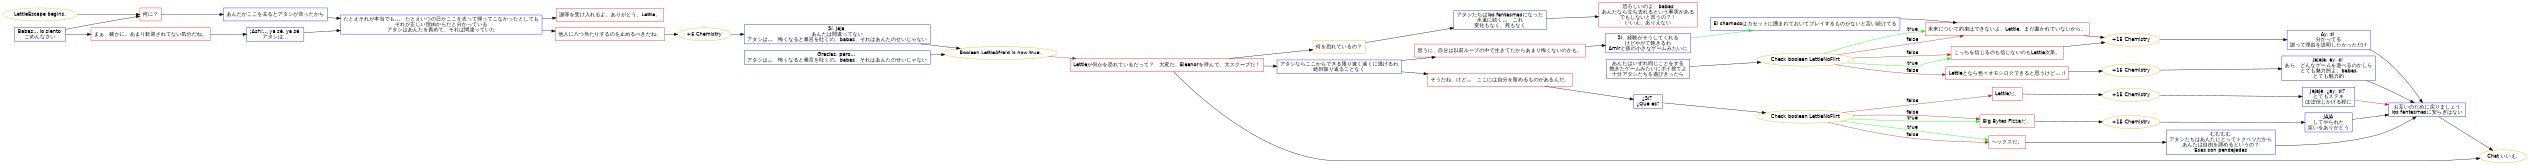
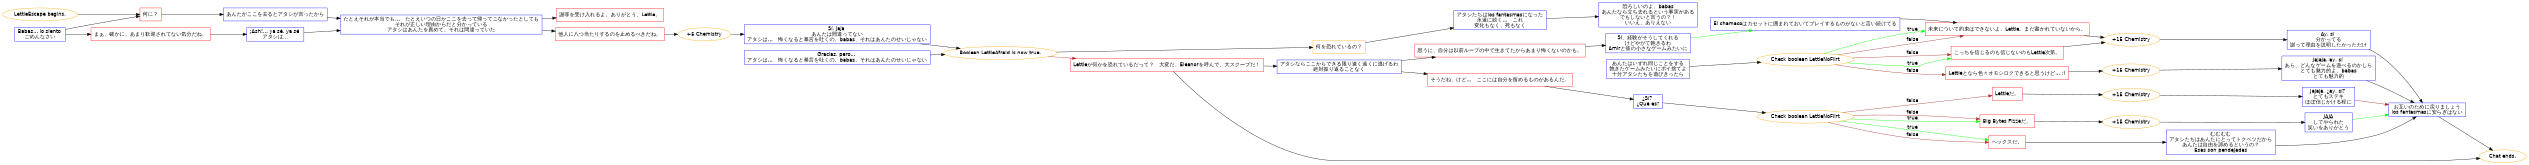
node "恐ろしいのよ、babas あんたなら立ち去れるという事実がある でもしないと言うの？！ いいえ、ありえない": color red -> blue
edge "Lettieが何かを恐れているだって？　大変だ、Eleanorを呼んで、大スクープだ！" -> "何を恐れているの？": now "Boolean LettieAfraid is now true." -> "何を恐れているの？"
edge "JAJA してやられた 笑いをありがとう" -> "お互いのために戻りましょう los fantasmasに安らぎはない": color black -> green
node "Chat いいえ.": label "Chat いいえ." -> "Chat ends."
